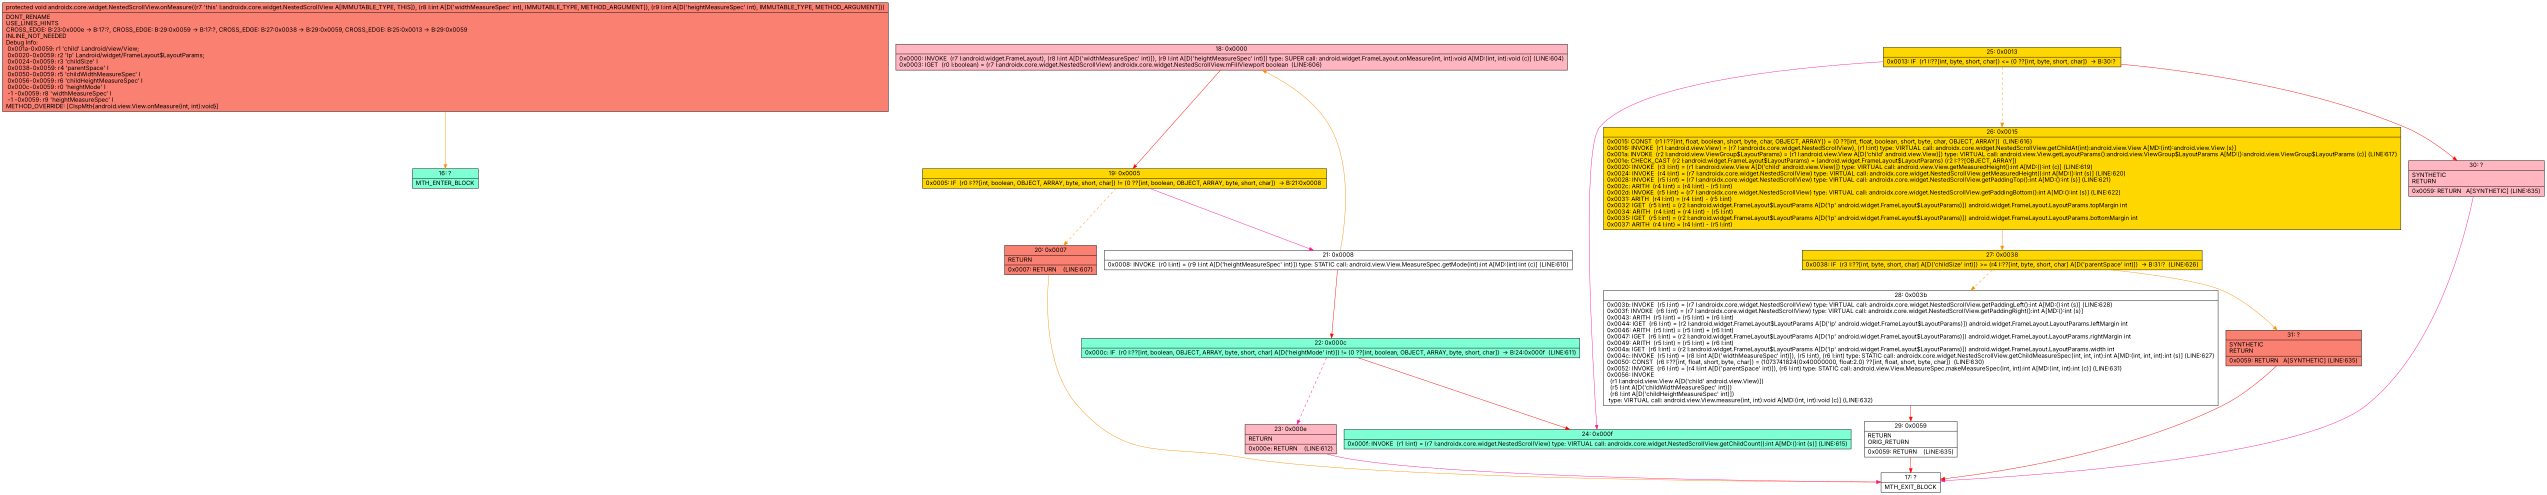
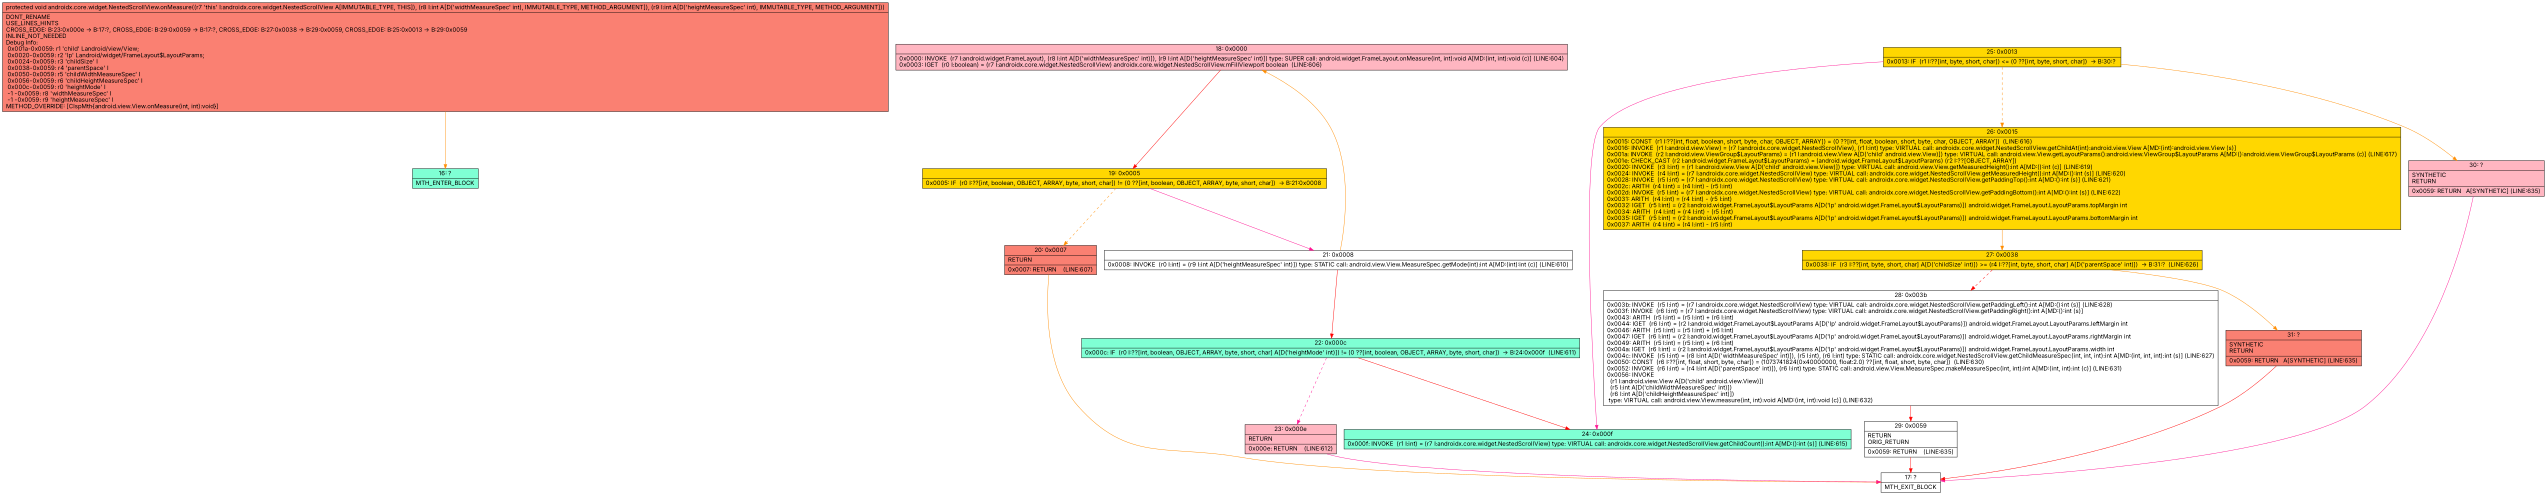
edge "25: 0x0013" -> "30: ?": color red -> darkorange
edge "27: 0x0038" -> "28: 0x003b": color darkorange -> red
